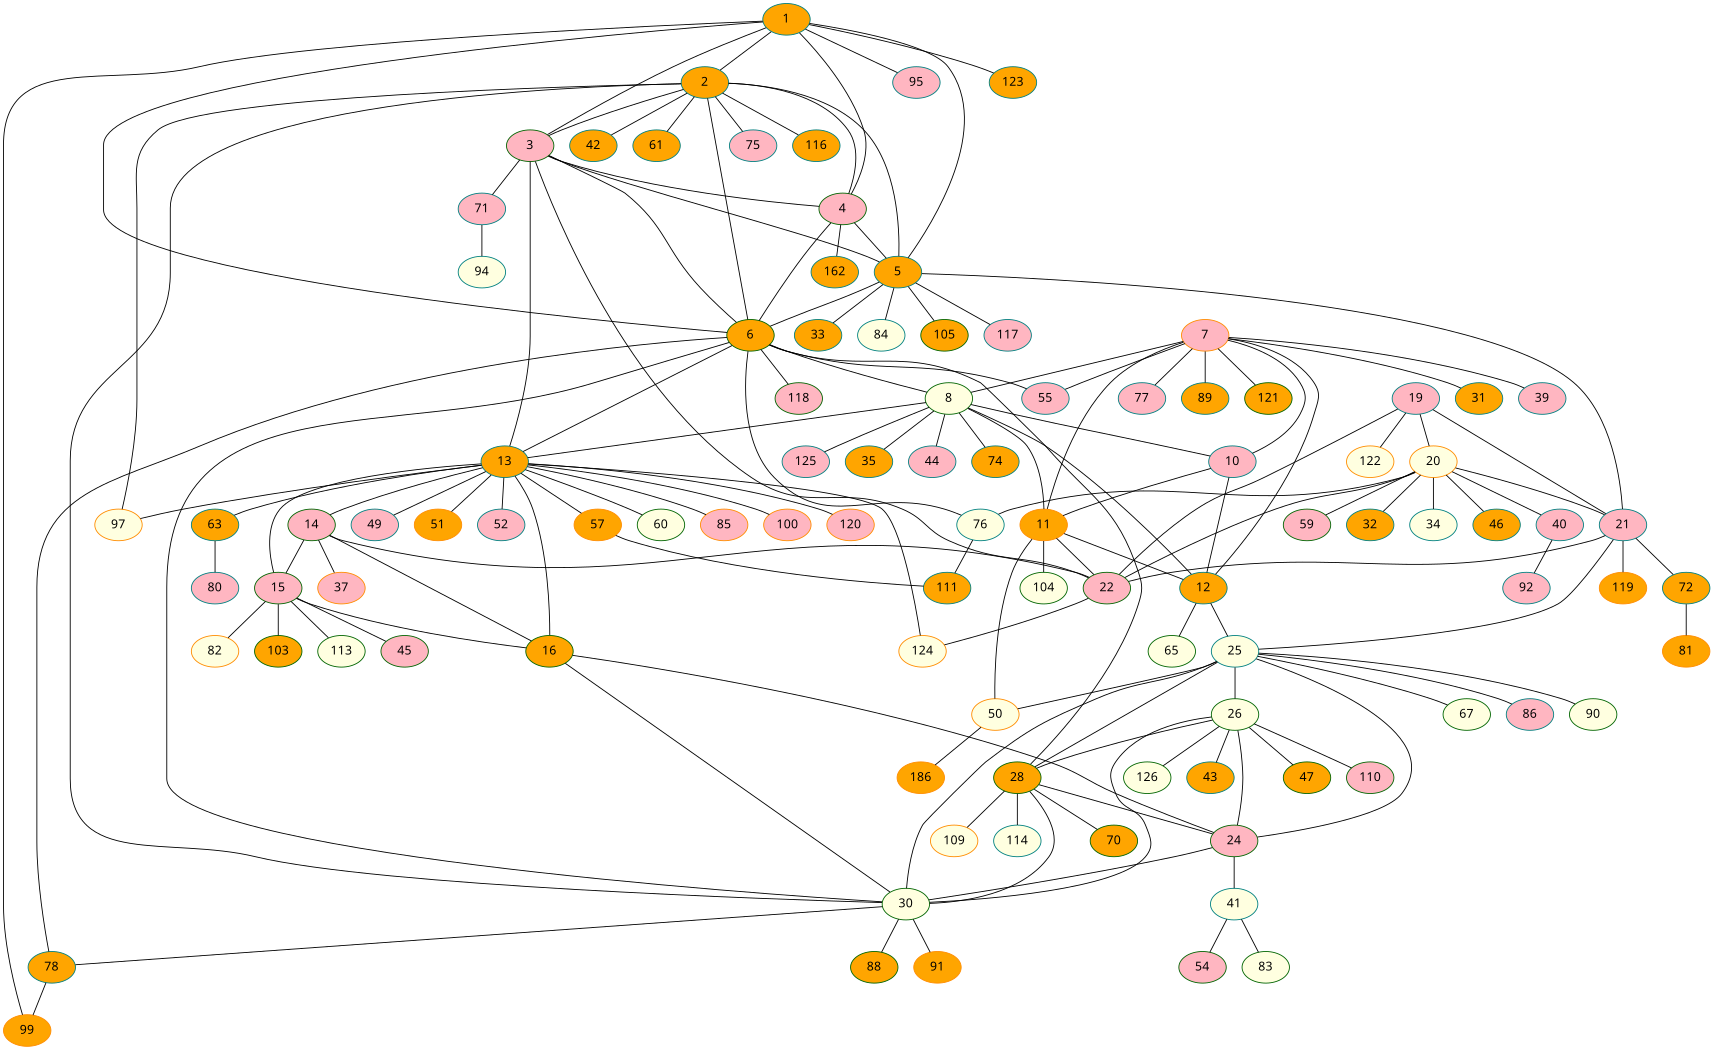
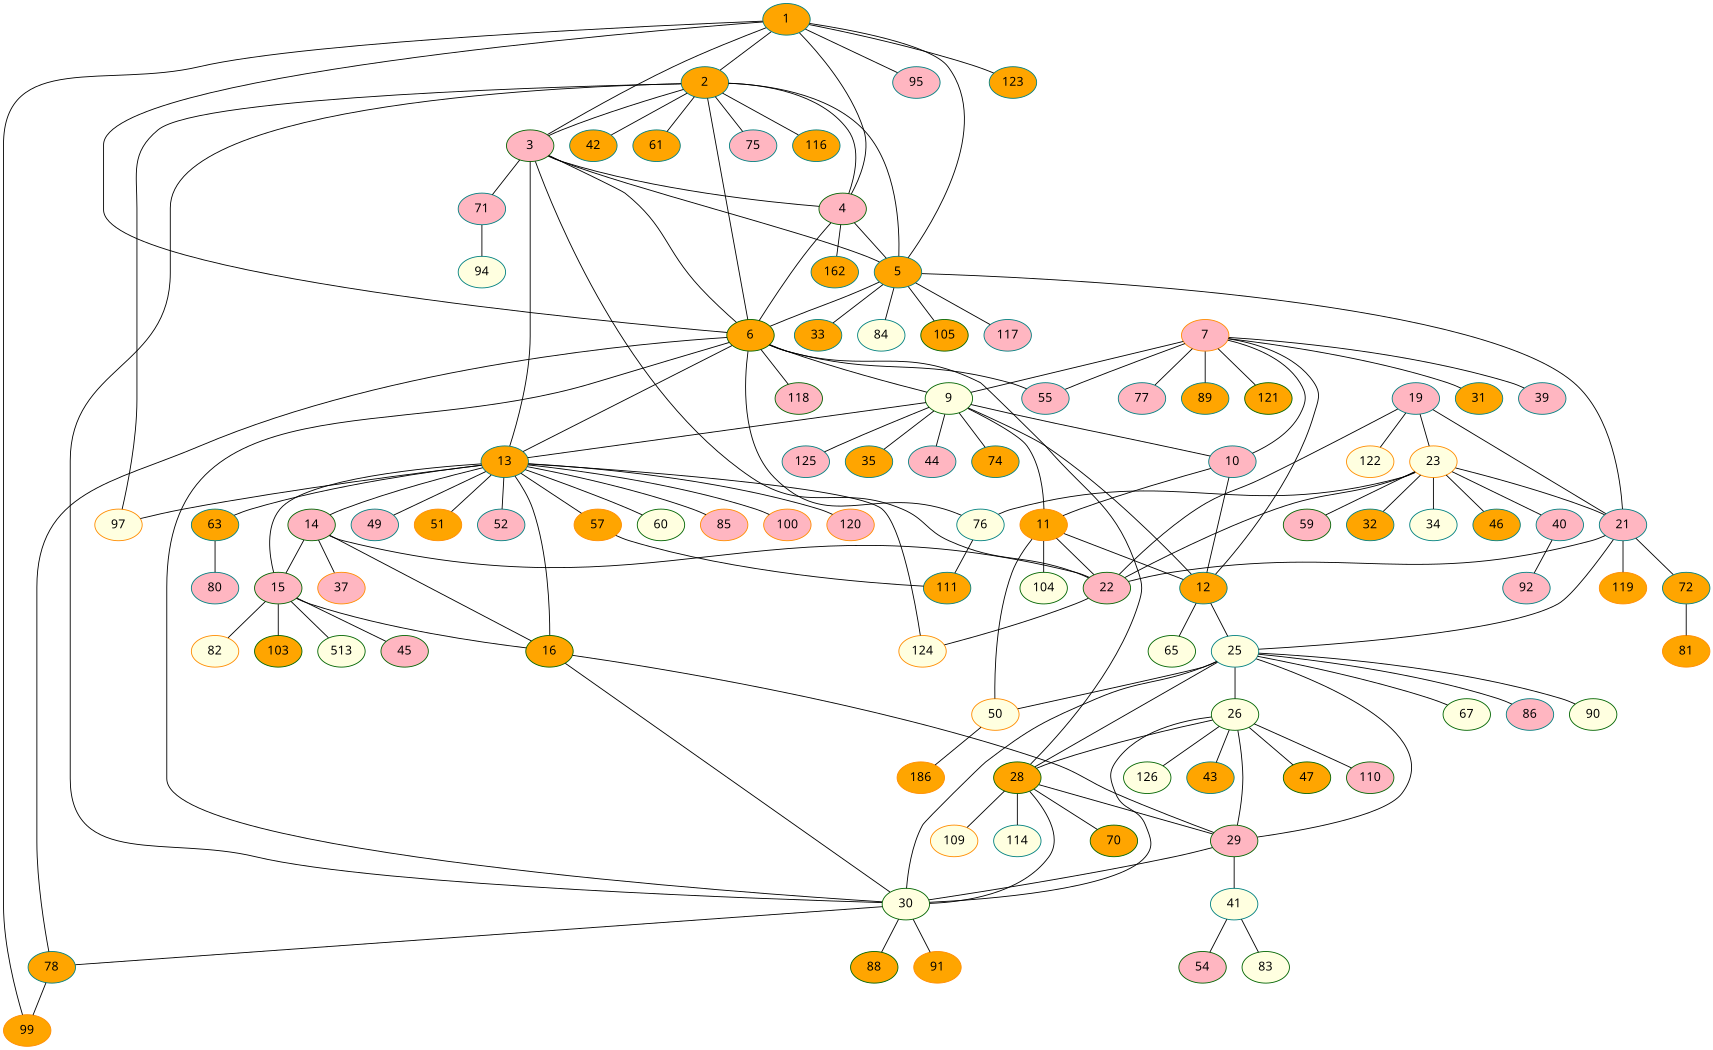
node "8": label "8" -> "9"
edge "7" -- "11": removed
node "20": label "20" -> "23"
node "113": label "113" -> "513"
node "24": label "24" -> "29"
